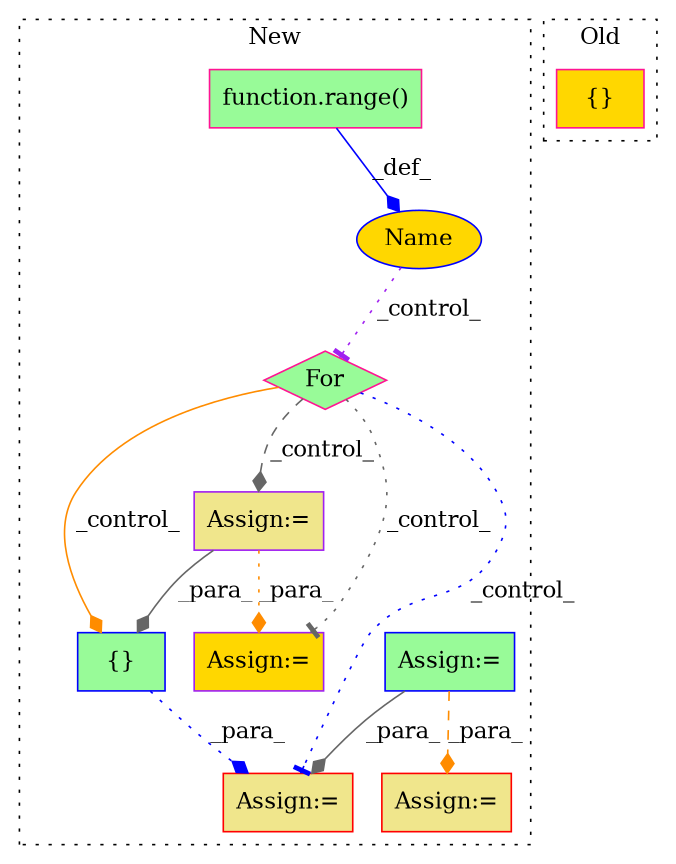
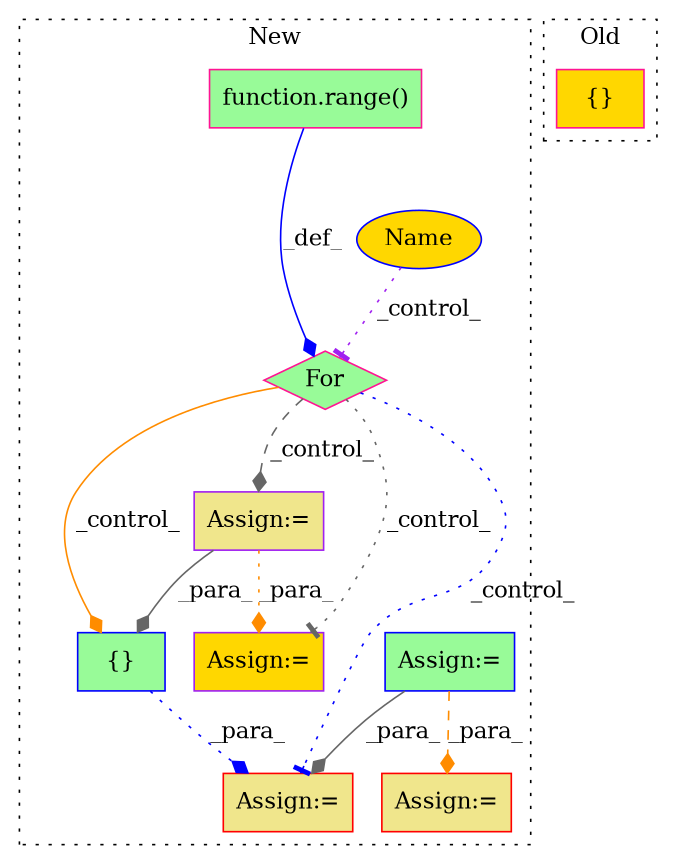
edge "function.range()" -> "Name": now "function.range()" -> "For"
